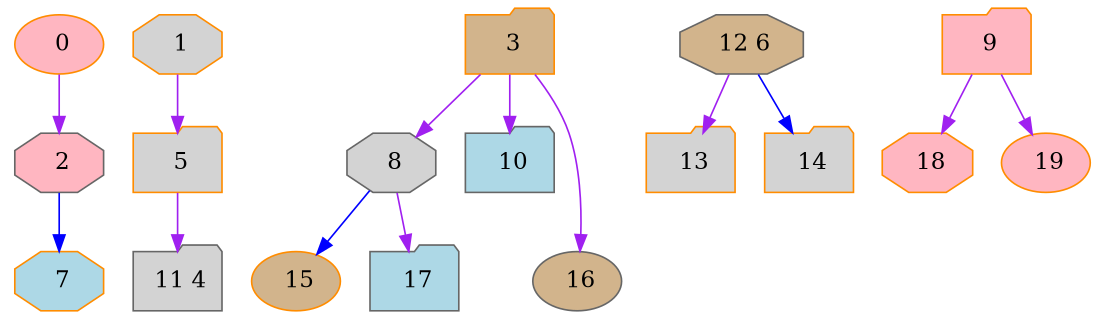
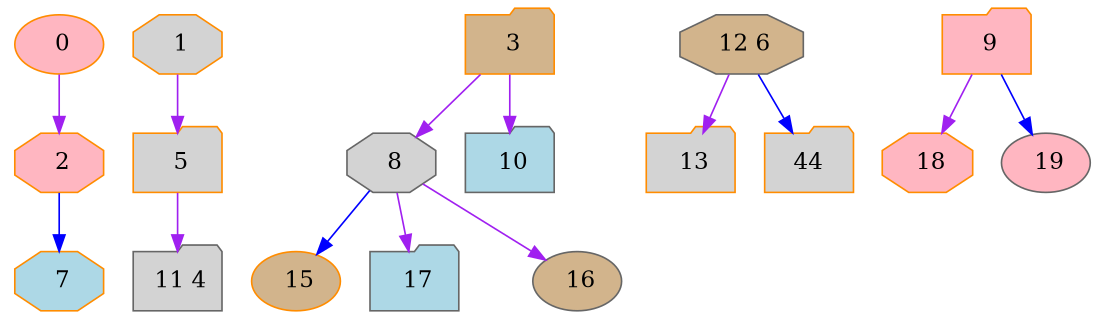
edge "9" -> "19": color purple -> blue
edge "3" -> "16": now "8" -> "16"
node "2": color gray40 -> darkorange
node "14": label "14" -> "44"
node "19": color darkorange -> gray40
